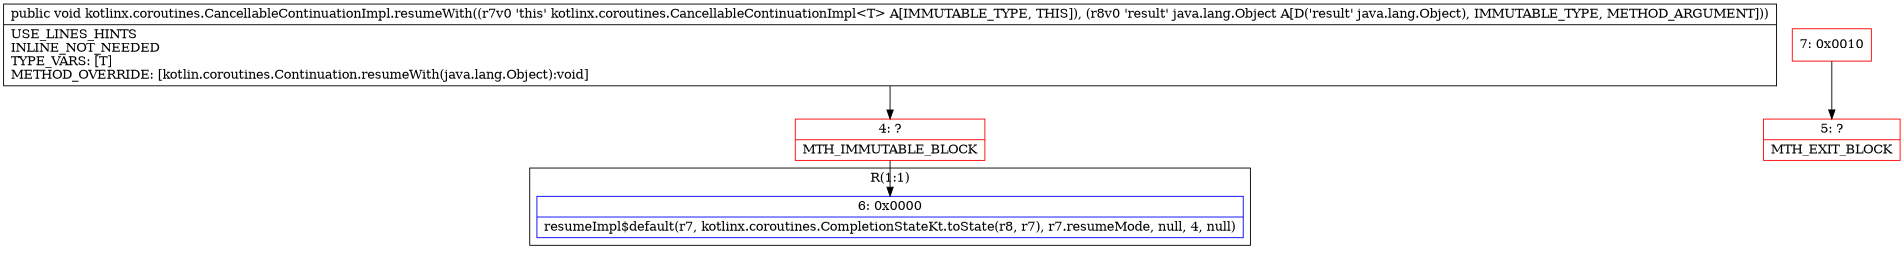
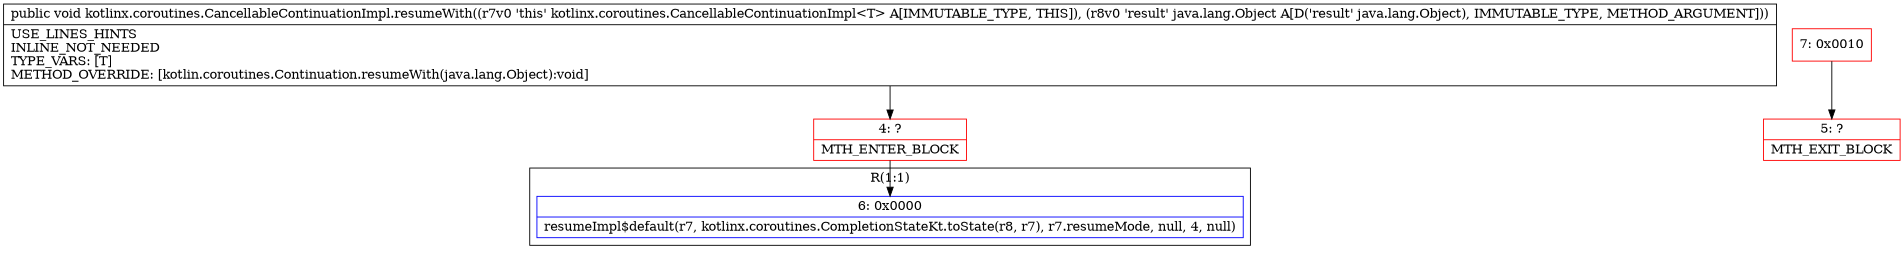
node "4: ?": text "MTH_IMMUTABLE_BLOCK" -> "MTH_ENTER_BLOCK"
